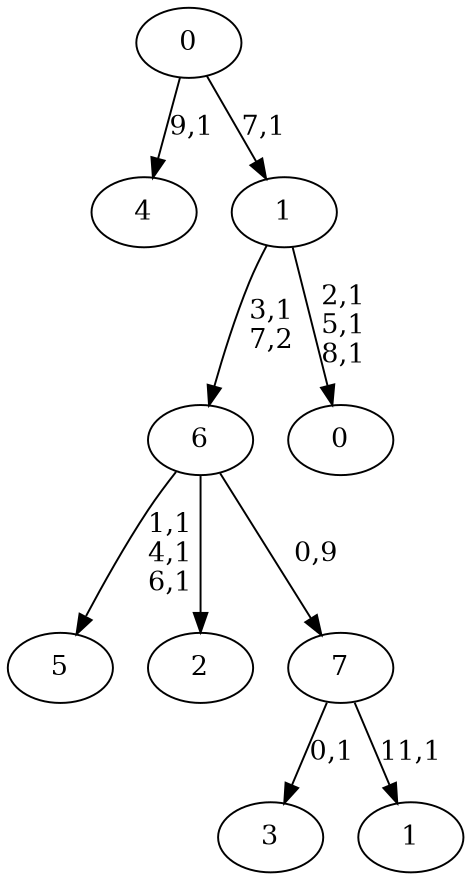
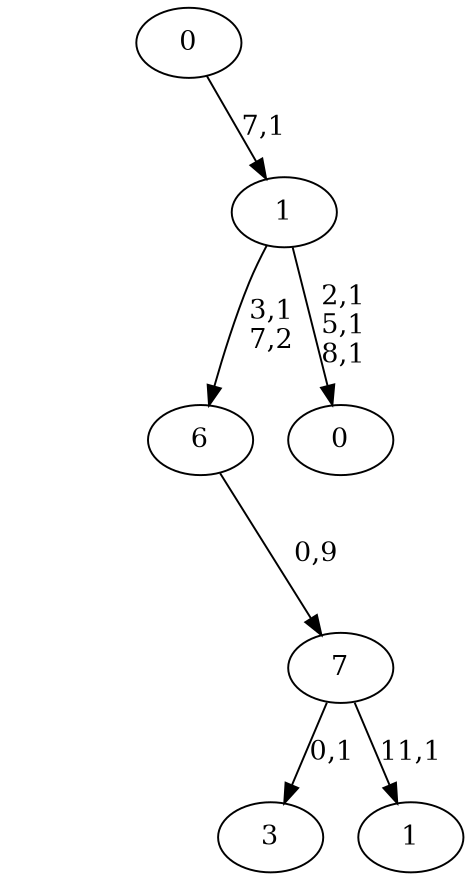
node "4": removed
node "5": removed
node "2": removed
